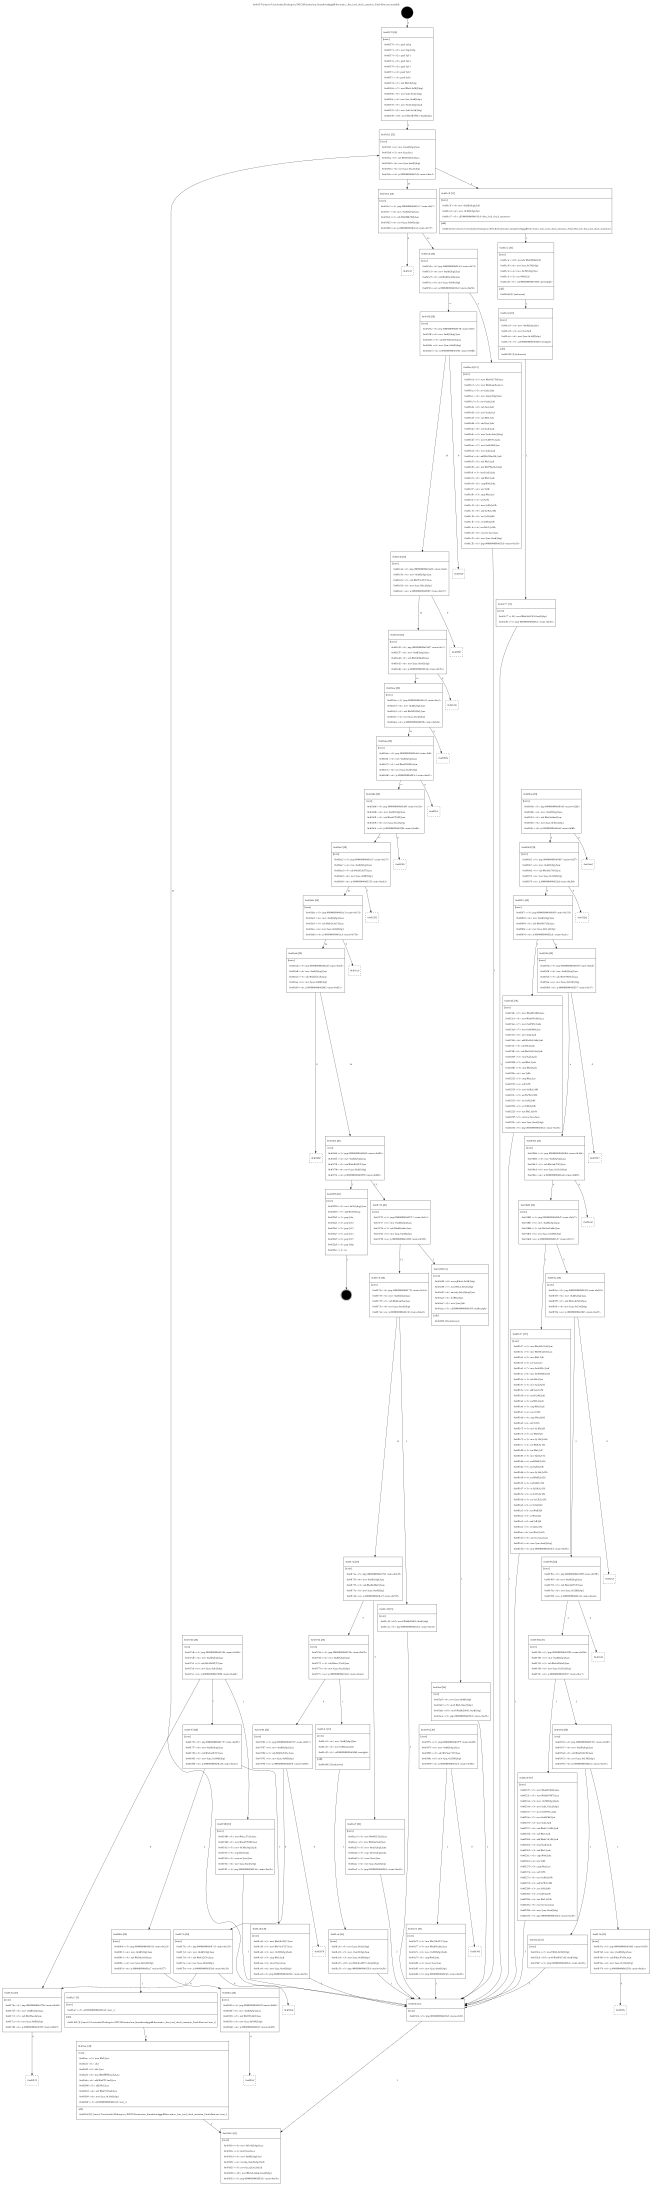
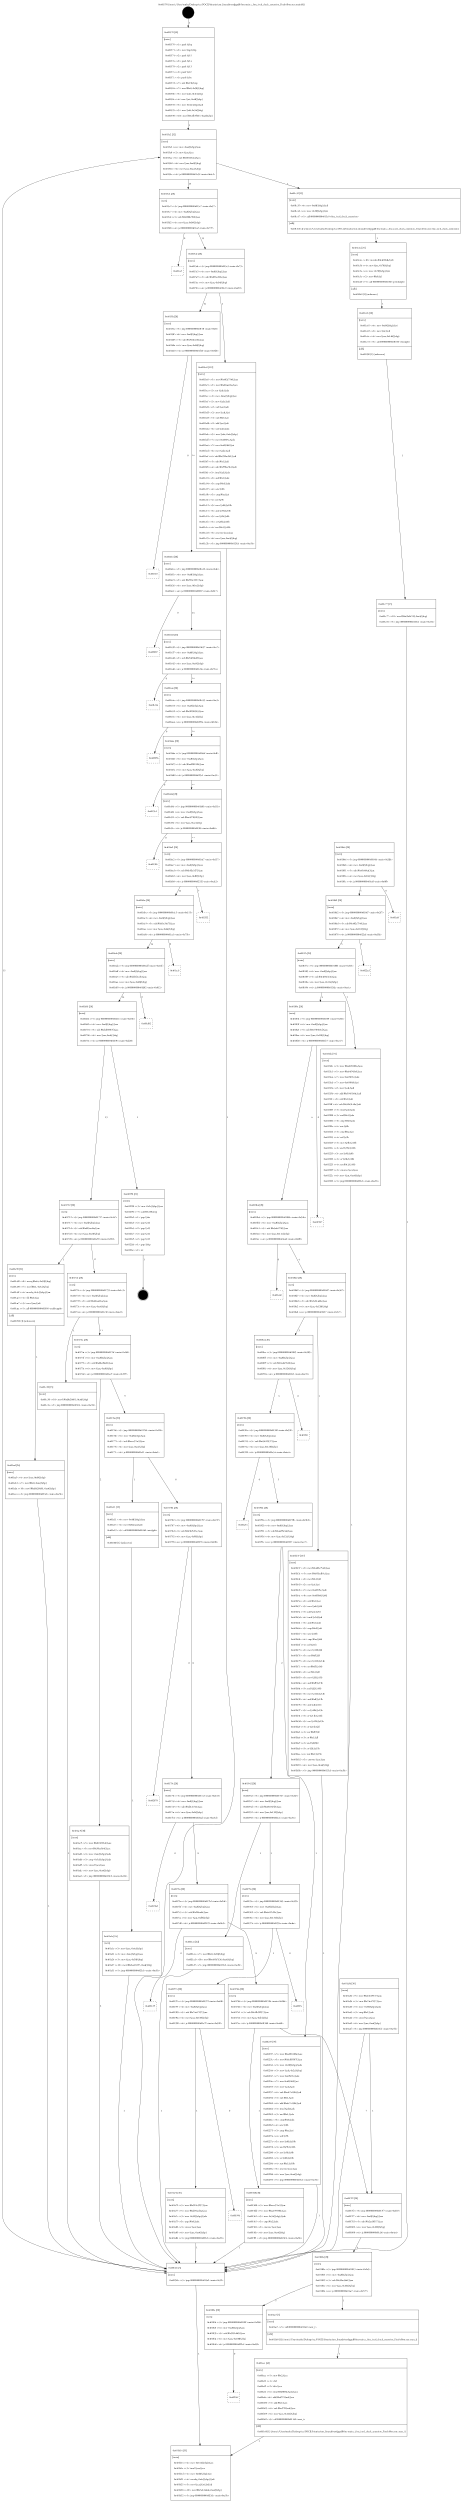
edge "0x4017f2 [28]" -> "0x401a36 [30]": reversed
edge "0x4017d6 [28]" -> "0x4017ba [28]": reversed
edge "0x40195e [28]" -> "0x40197a [28]": added, label "1"
